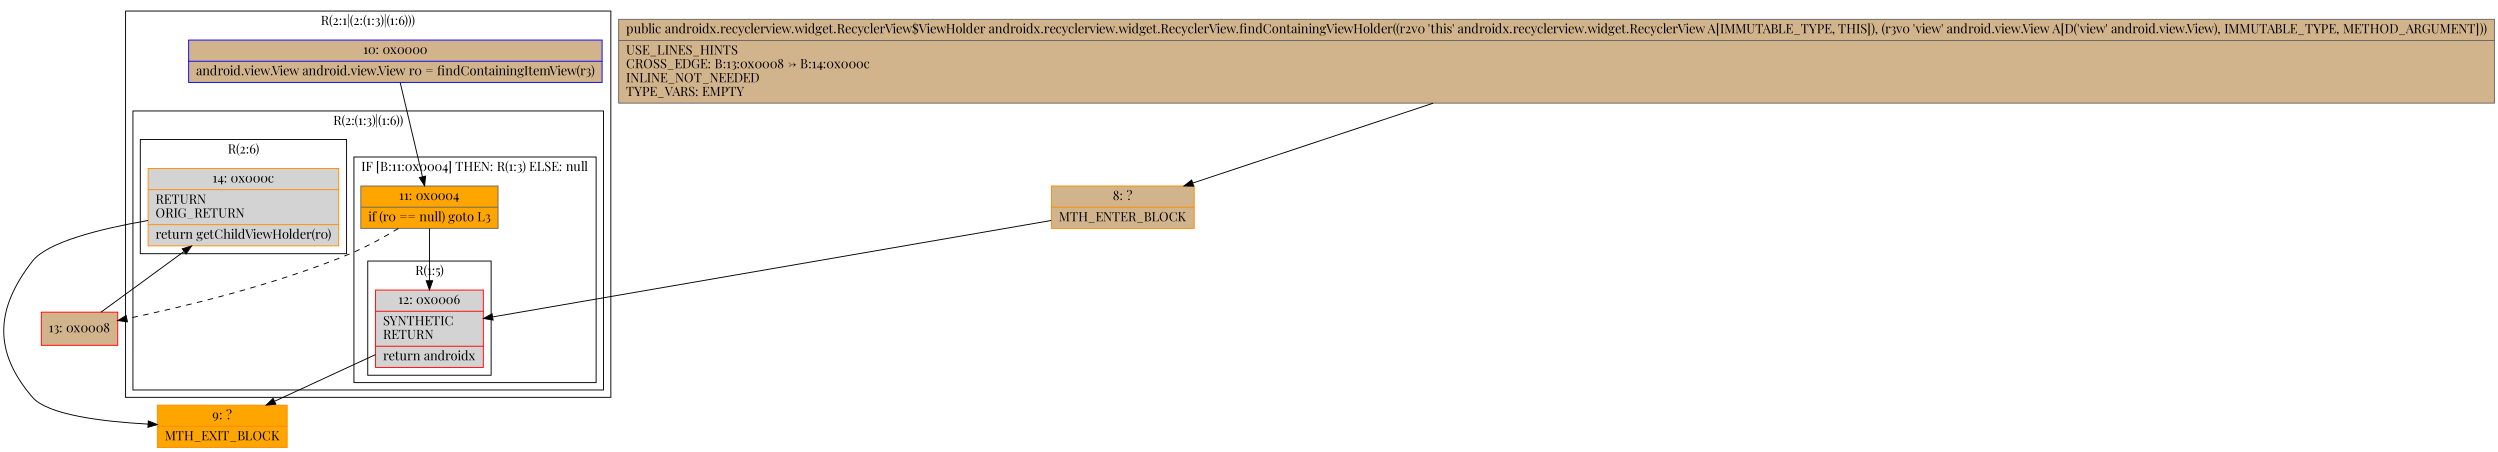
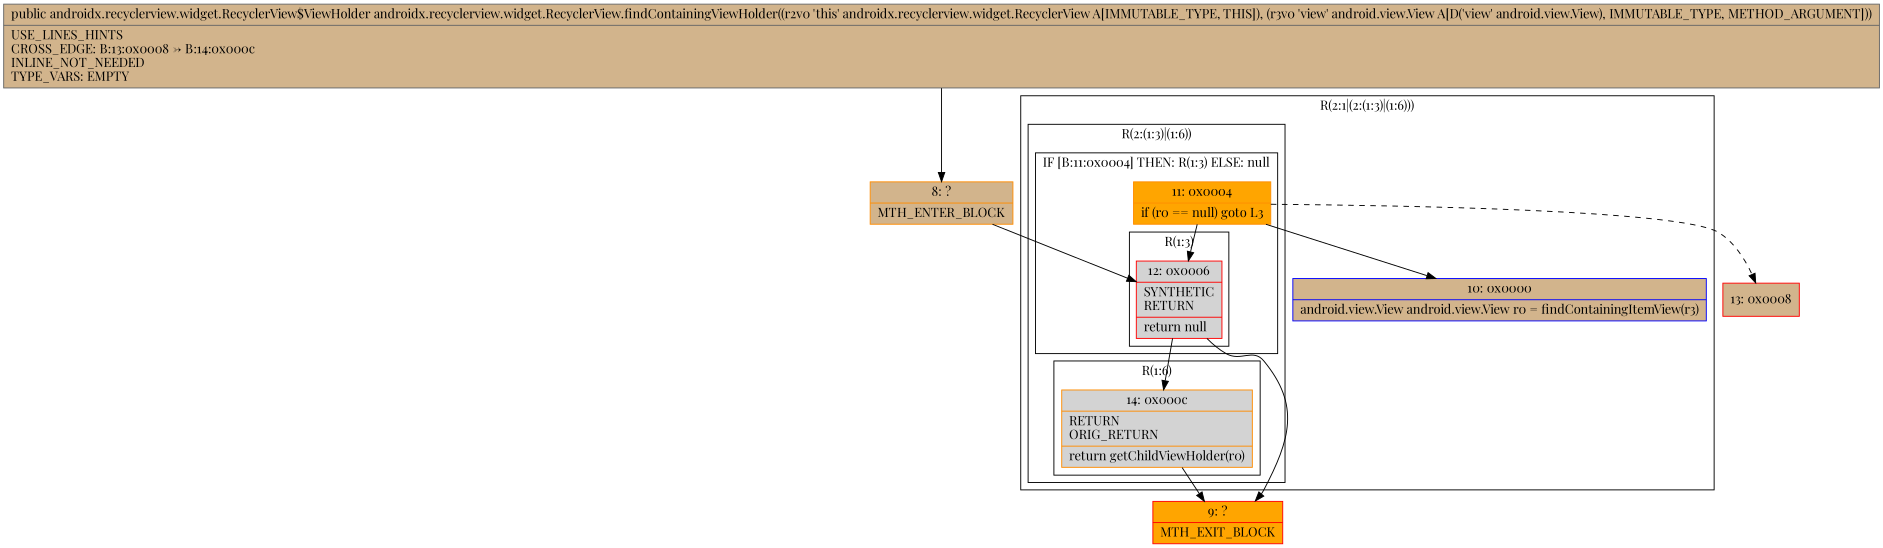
edge "10: 0x0000" -> "11: 0x0004": reversed
cluster "R(2:6)": label "R(2:6)" -> "R(1:6)"
node "11: 0x0004": color gray40 -> darkorange
cluster "R(1:5)": label "R(1:5)" -> "R(1:3)"
edge "13: 0x0008" -> "14: 0x000c": now "12: 0x0006" -> "14: 0x000c"
node "12: 0x0006": text "return androidx" -> "return null"
node "9: ?": color darkorange -> red
